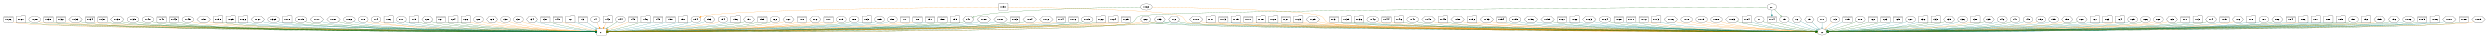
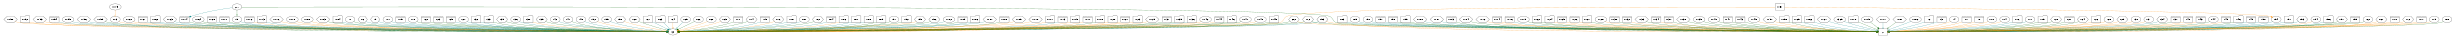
node "v24": shape folder -> hexagon
node "v43": shape folder -> cylinder
node "v41": removed
node "v148": shape hexagon -> ellipse
node "v73": removed
edge "v179" -> "c2": now "v179" -> "v13"
